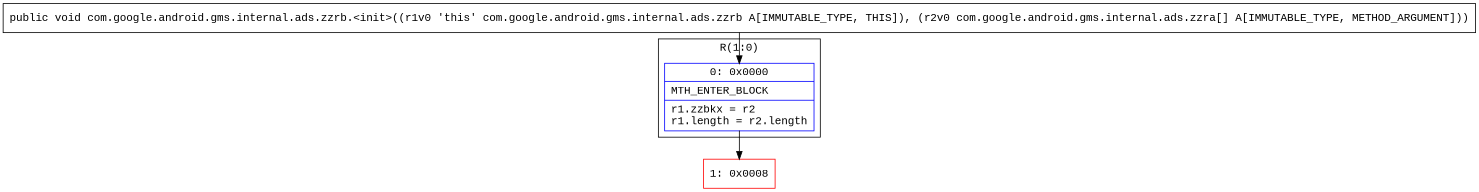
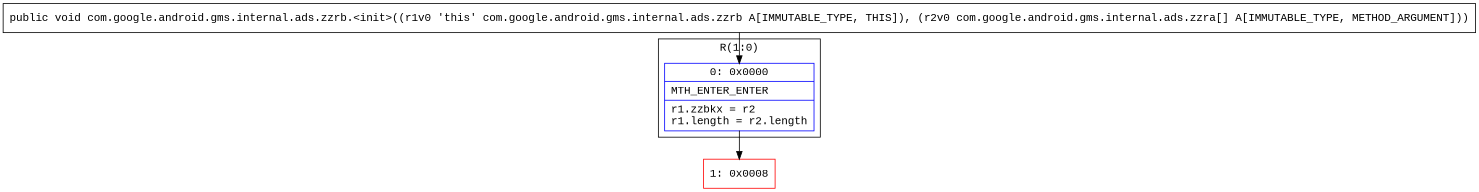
node "0: 0x0000": text "MTH_ENTER_BLOCK" -> "MTH_ENTER_ENTER"
